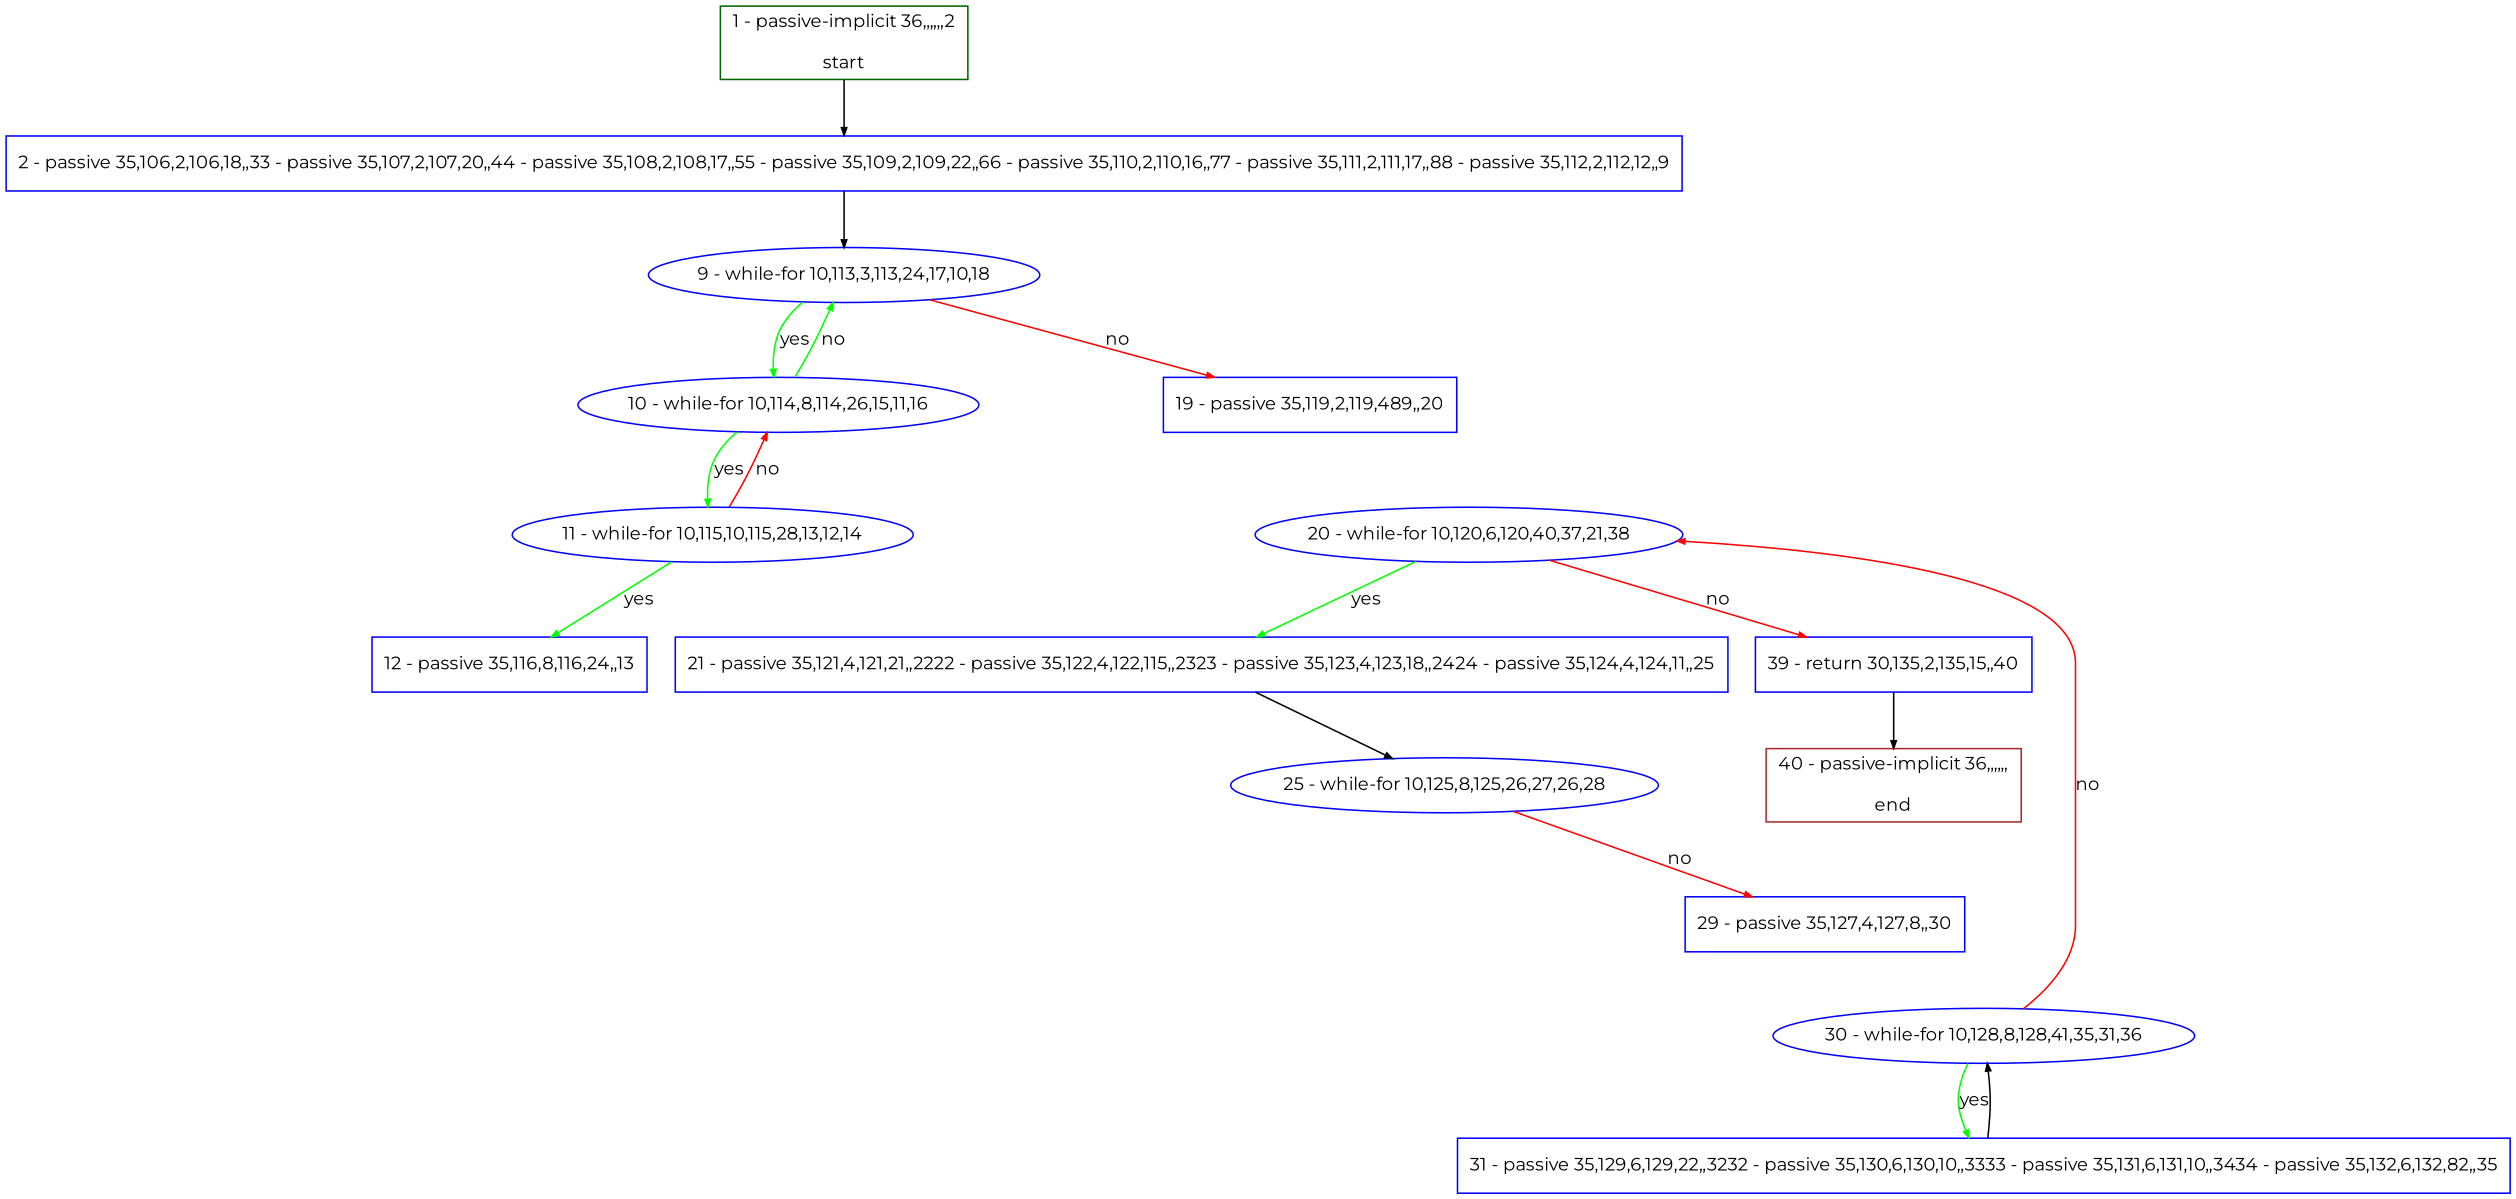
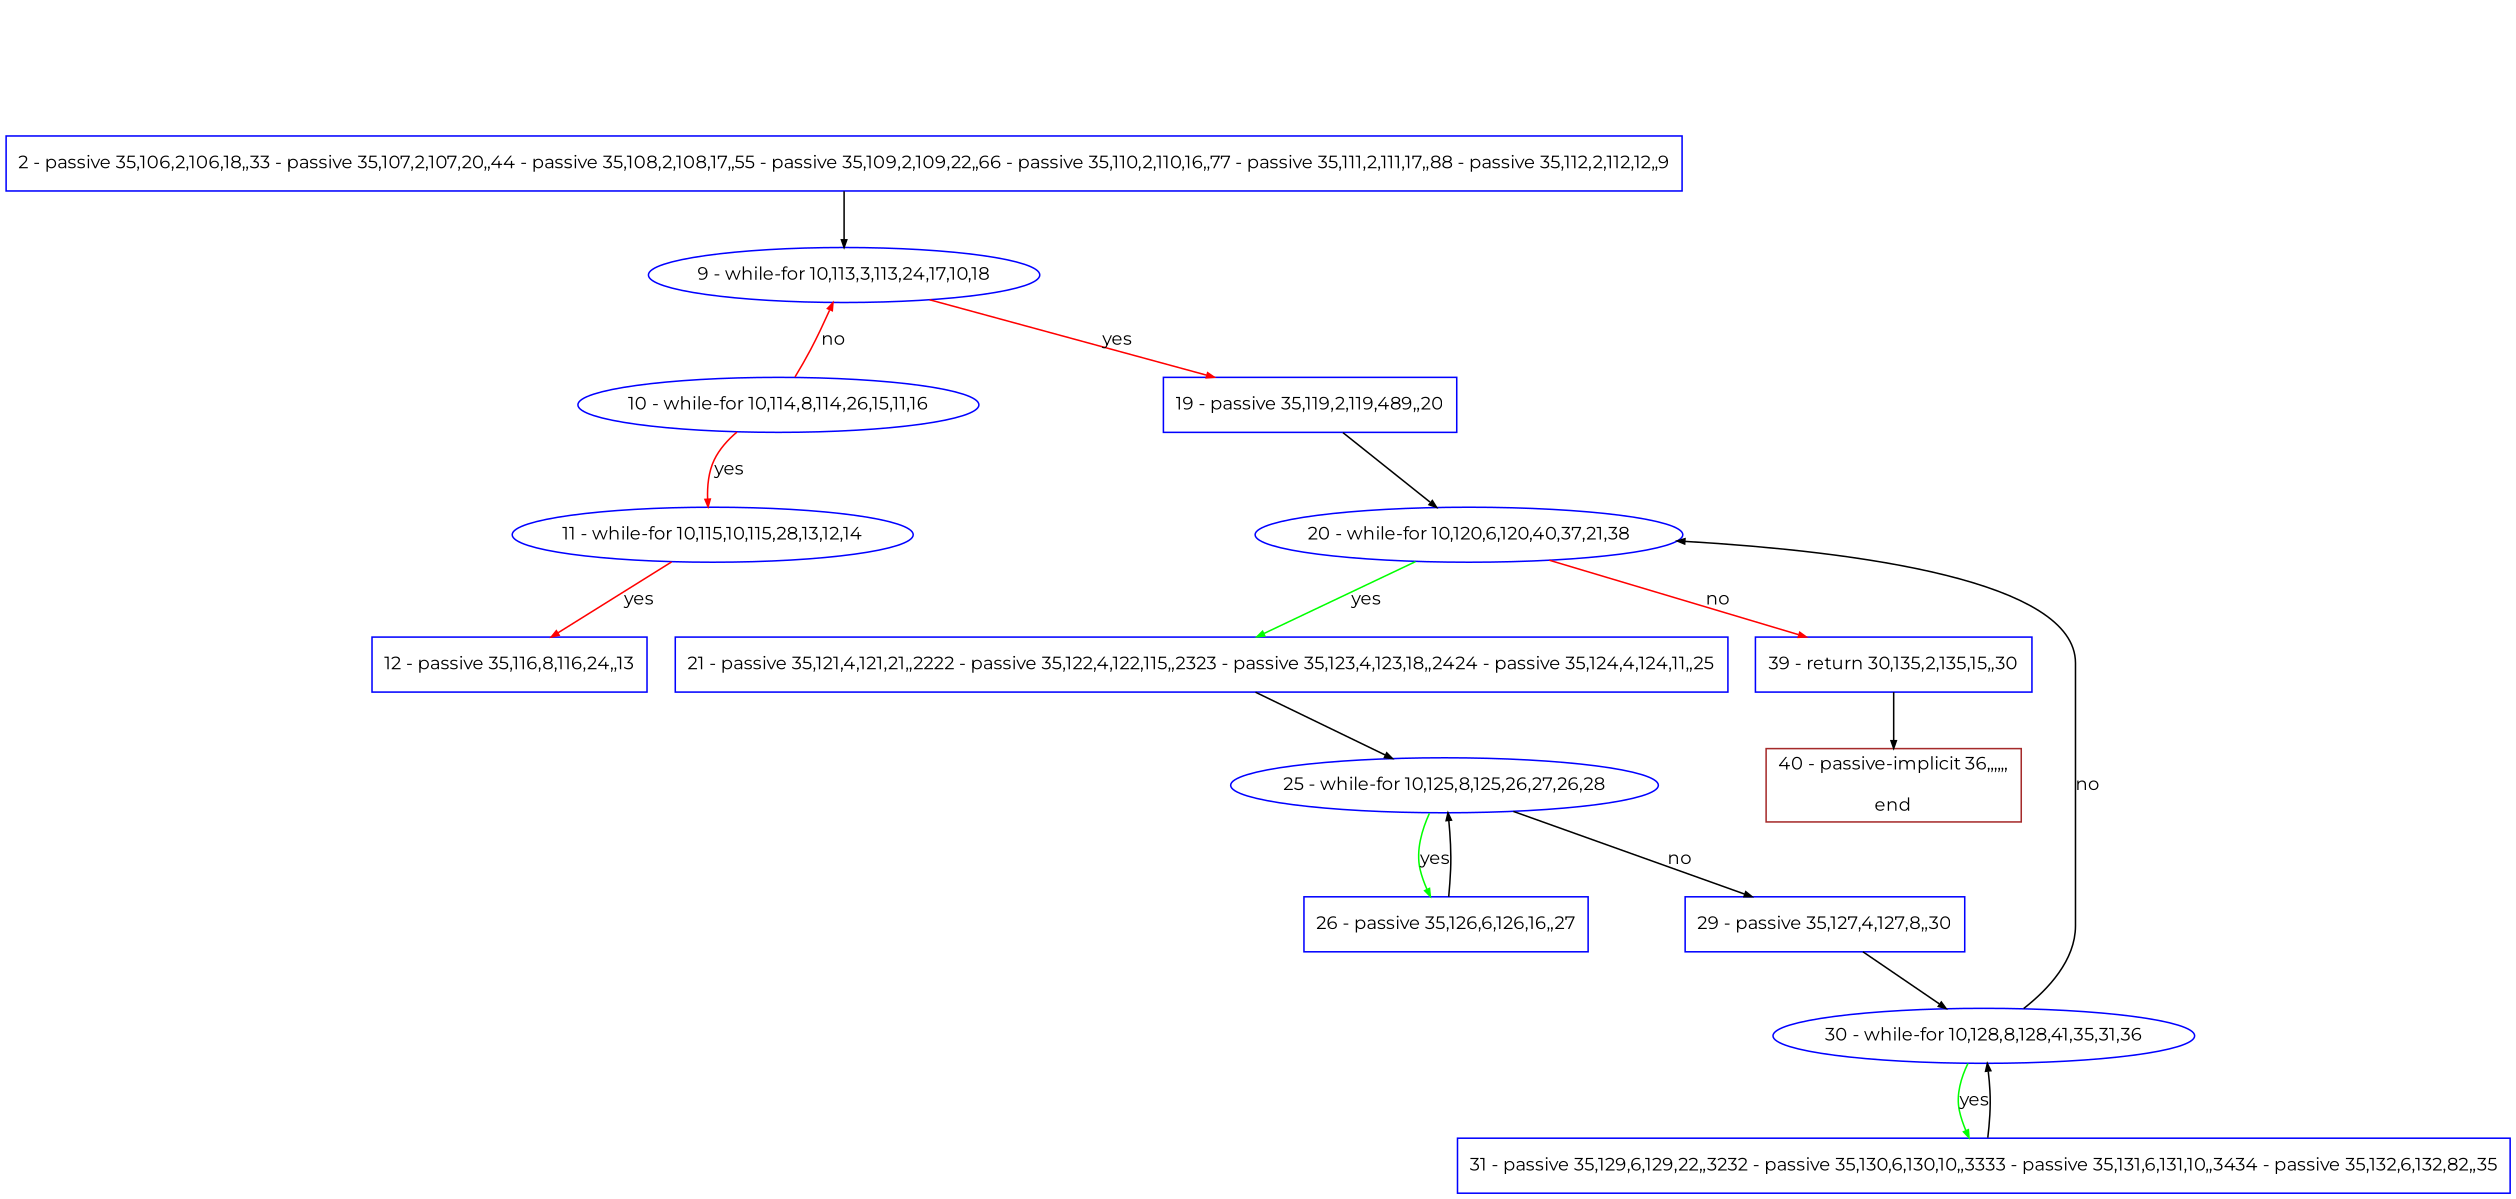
node "1 - passive-implicit 36,,,,,,2 start": removed
edge "9 - while-for 10,113,3,113,24,17,10,18" -> "10 - while-for 10,114,8,114,26,15,11,16": removed, label "yes"
edge "9 - while-for 10,113,3,113,24,17,10,18" -> "19 - passive 35,119,2,119,489,,20": label "no" -> "yes"
edge "10 - while-for 10,114,8,114,26,15,11,16" -> "9 - while-for 10,113,3,113,24,17,10,18": color #00ff00 -> #ff0000
edge "10 - while-for 10,114,8,114,26,15,11,16" -> "11 - while-for 10,115,10,115,28,13,12,14": color #00ff00 -> #ff0000
edge "19 - passive 35,119,2,119,489,,20" -> "20 - while-for 10,120,6,120,40,37,21,38": added
edge "11 - while-for 10,115,10,115,28,13,12,14" -> "10 - while-for 10,114,8,114,26,15,11,16": removed, label "no"
edge "11 - while-for 10,115,10,115,28,13,12,14" -> "12 - passive 35,116,8,116,24,,13": color #00ff00 -> #ff0000
edge "30 - while-for 10,128,8,128,41,35,31,36" -> "20 - while-for 10,120,6,120,40,37,21,38": color #ff0000 -> #000000
node "39 - return 30,135,2,135,15,,40": label "39 - return 30,135,2,135,15,,40" -> "39 - return 30,135,2,135,15,,30"
edge "25 - while-for 10,125,8,125,26,27,26,28" -> "29 - passive 35,127,4,127,8,,30": color #ff0000 -> #000000
node "26 - passive 35,126,6,126,16,,27": added
edge "29 - passive 35,127,4,127,8,,30" -> "30 - while-for 10,128,8,128,41,35,31,36": added
